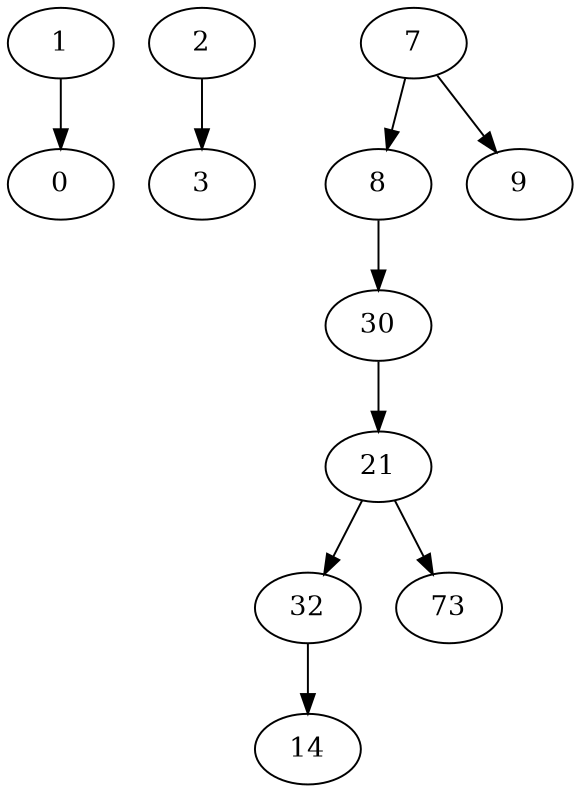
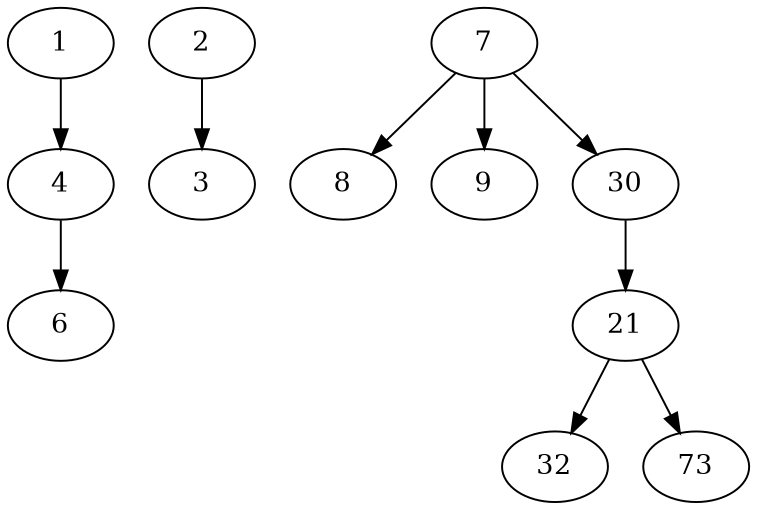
node "0": label "0" -> "4"
edge "8" -> "30": now "7" -> "30"
node "6": added
node "14": removed
